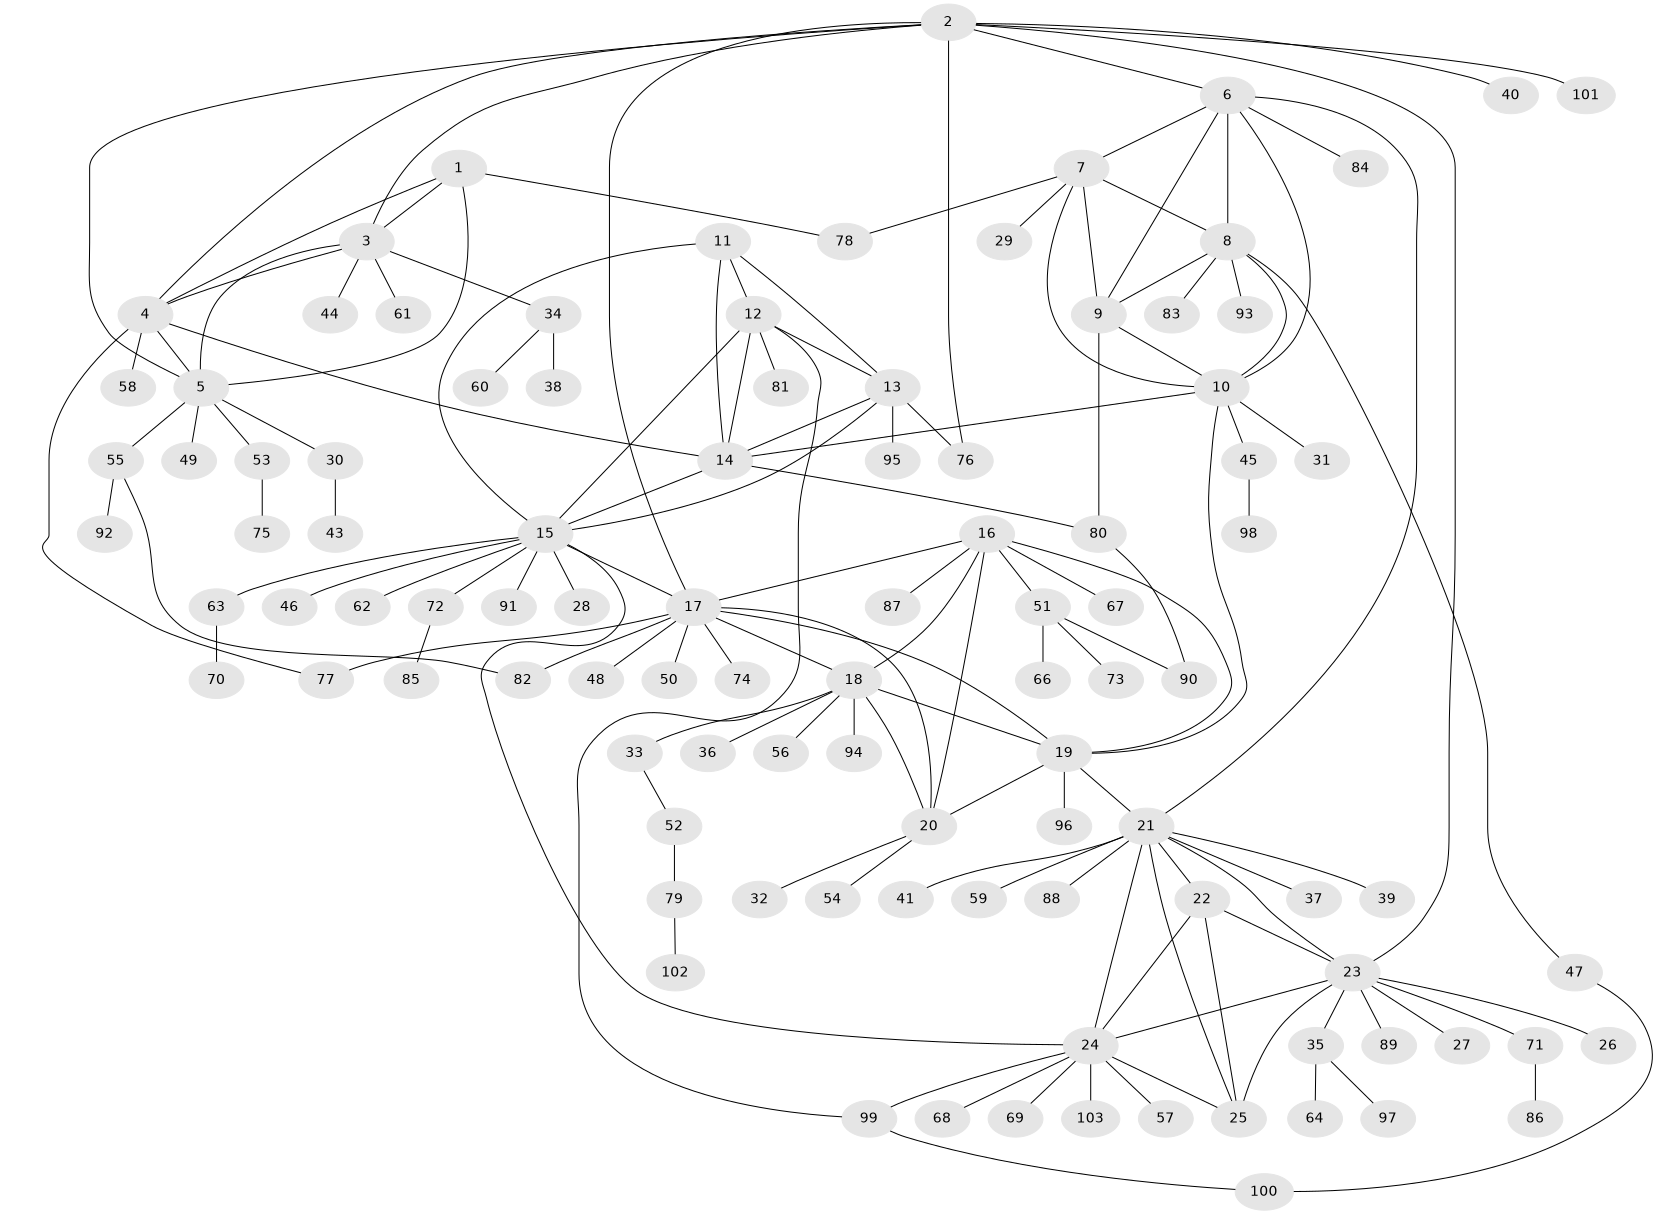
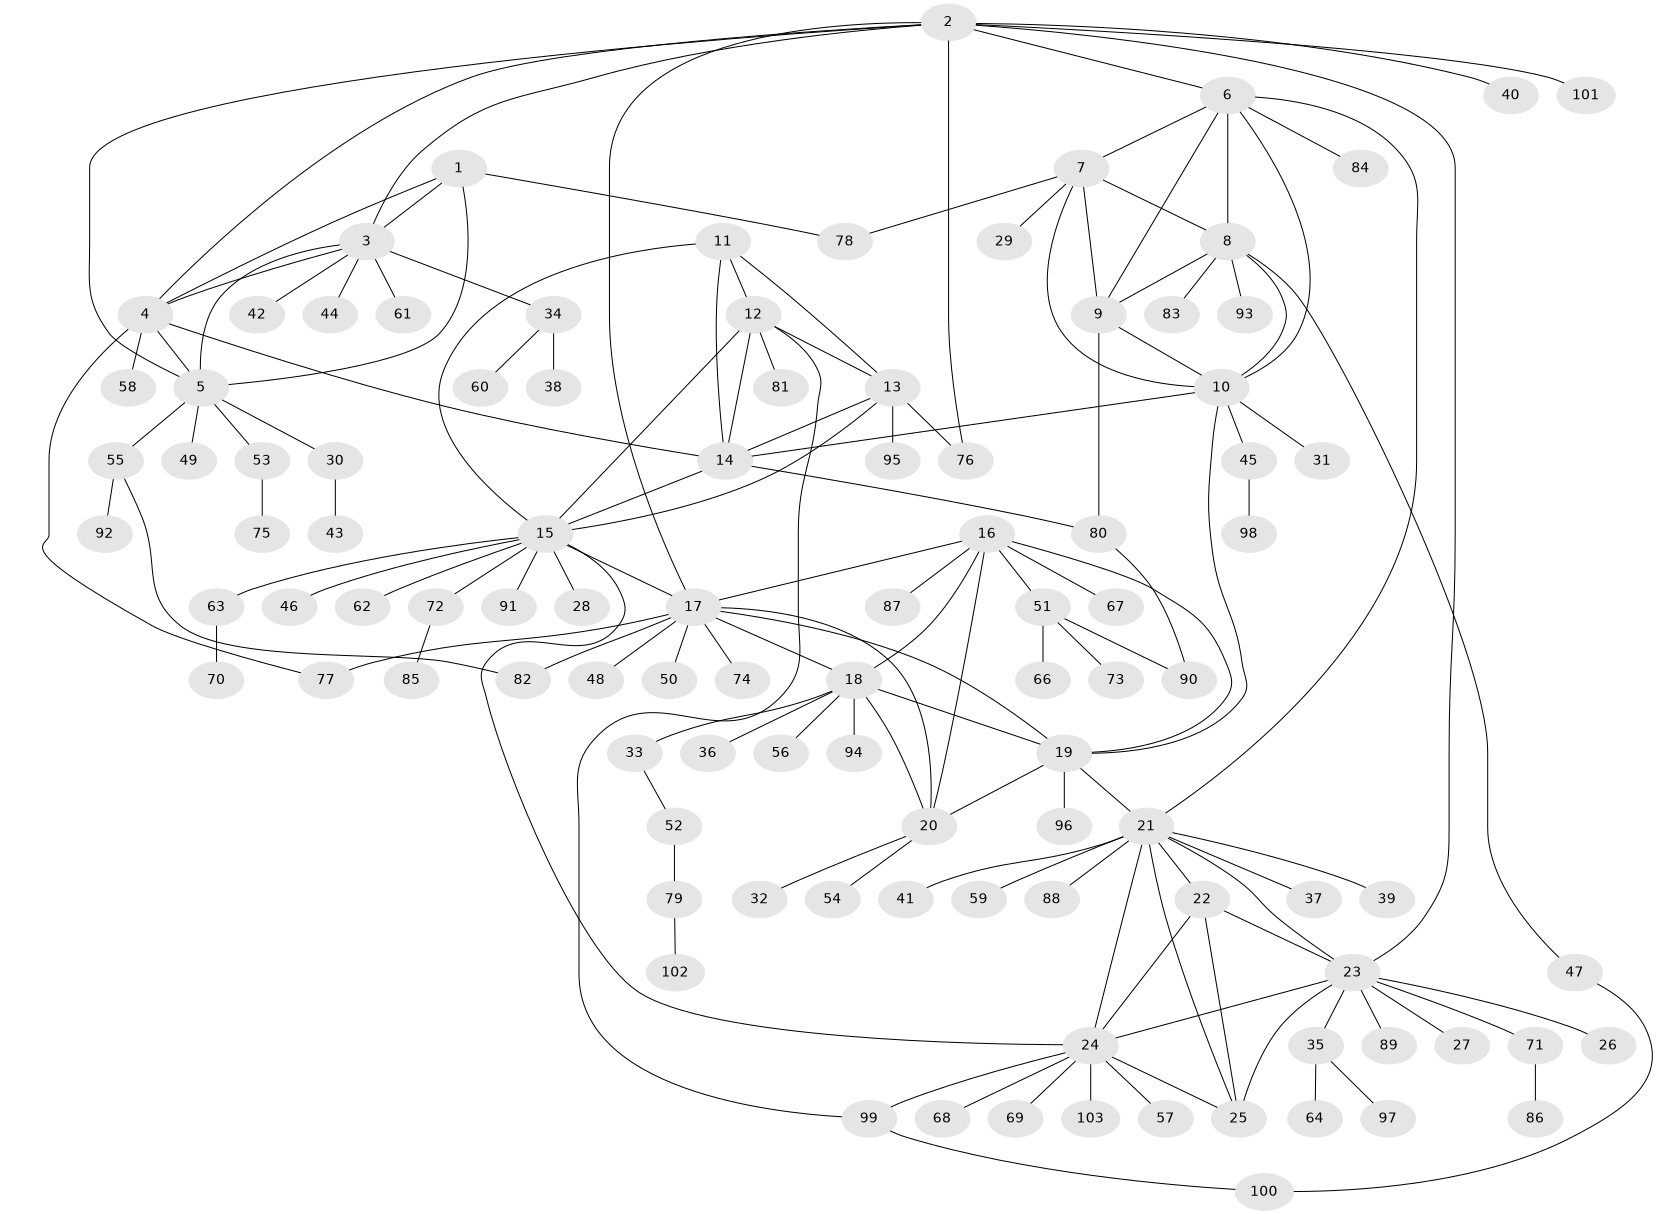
node "42": added
